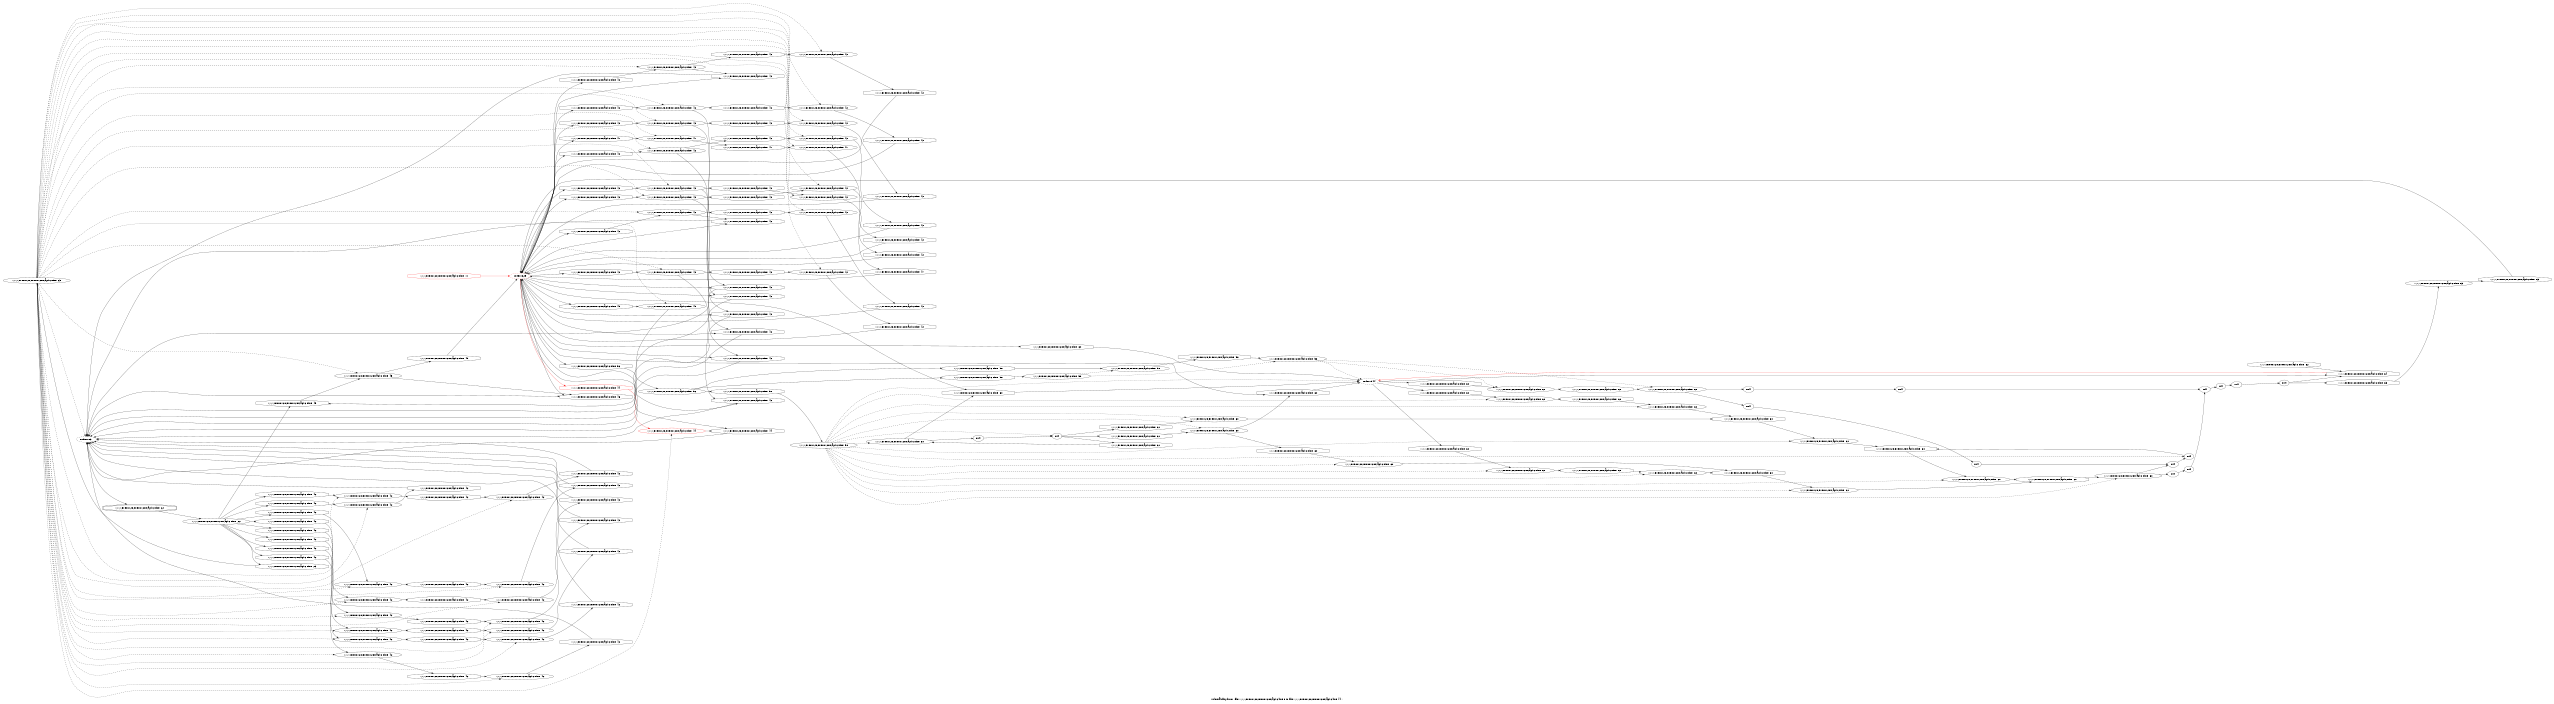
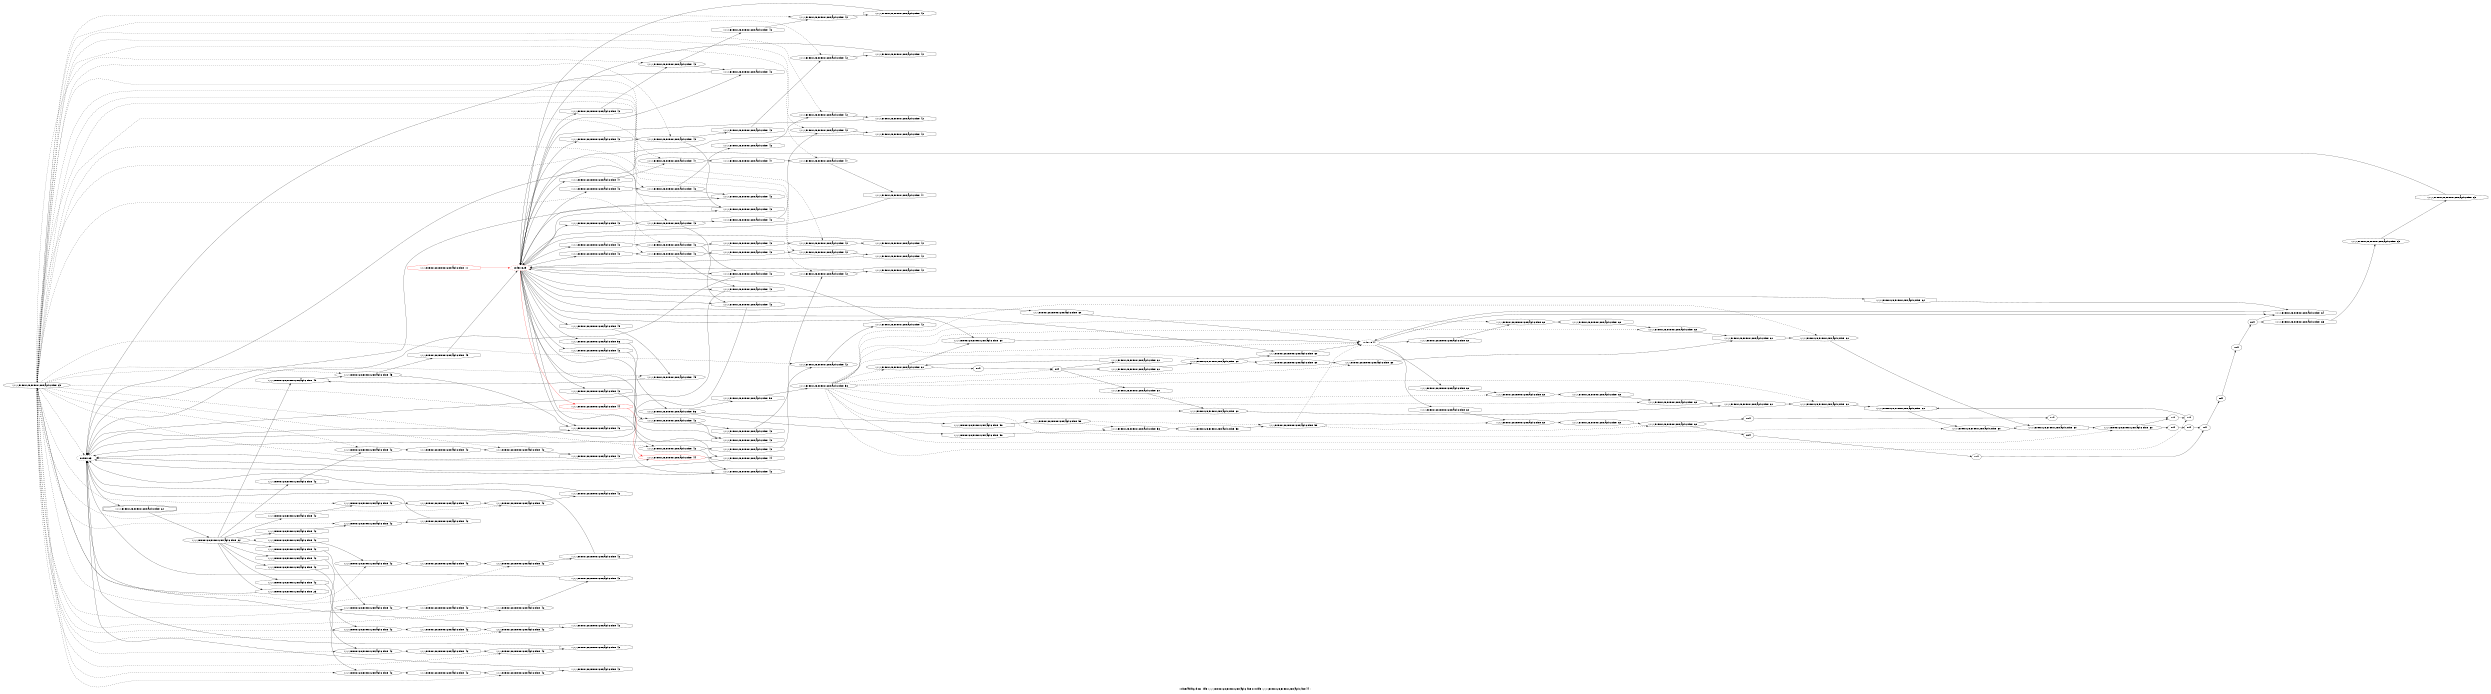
edge "node_1829" -> "../../../Preon128/Preon128A/api.c Line  62": added
edge "../../../Preon128/Preon128A/api.c Line  64" -> "node_1944": color red -> black
